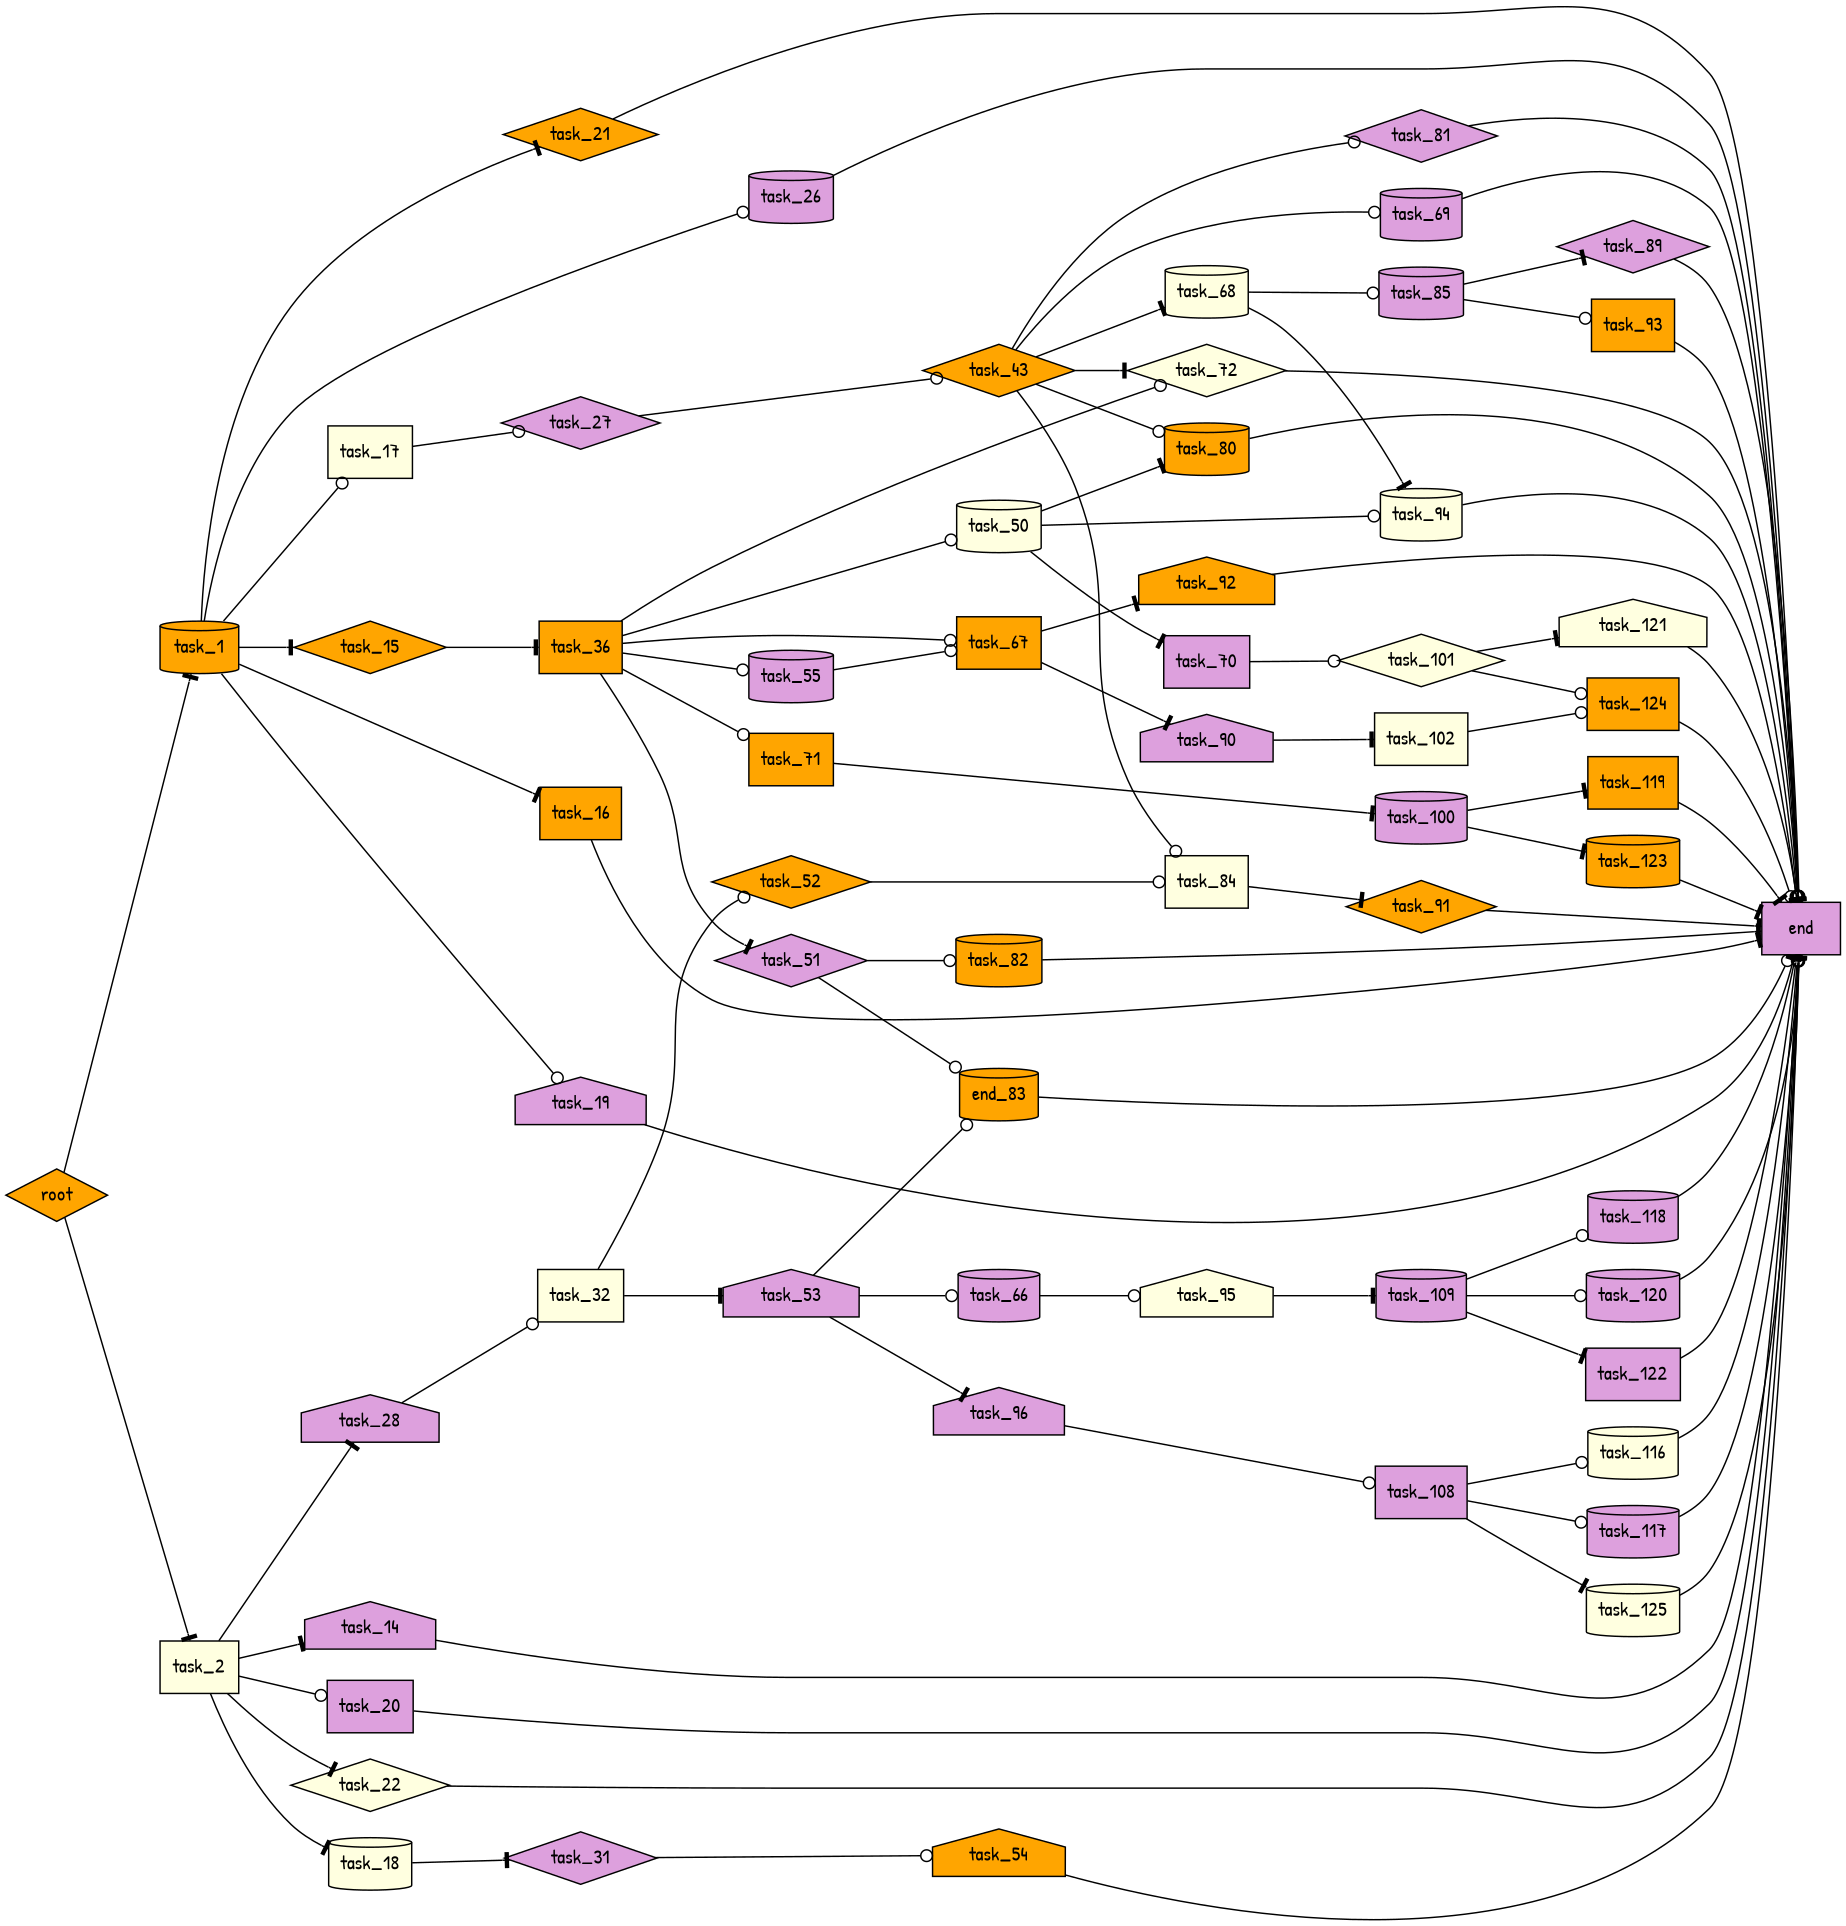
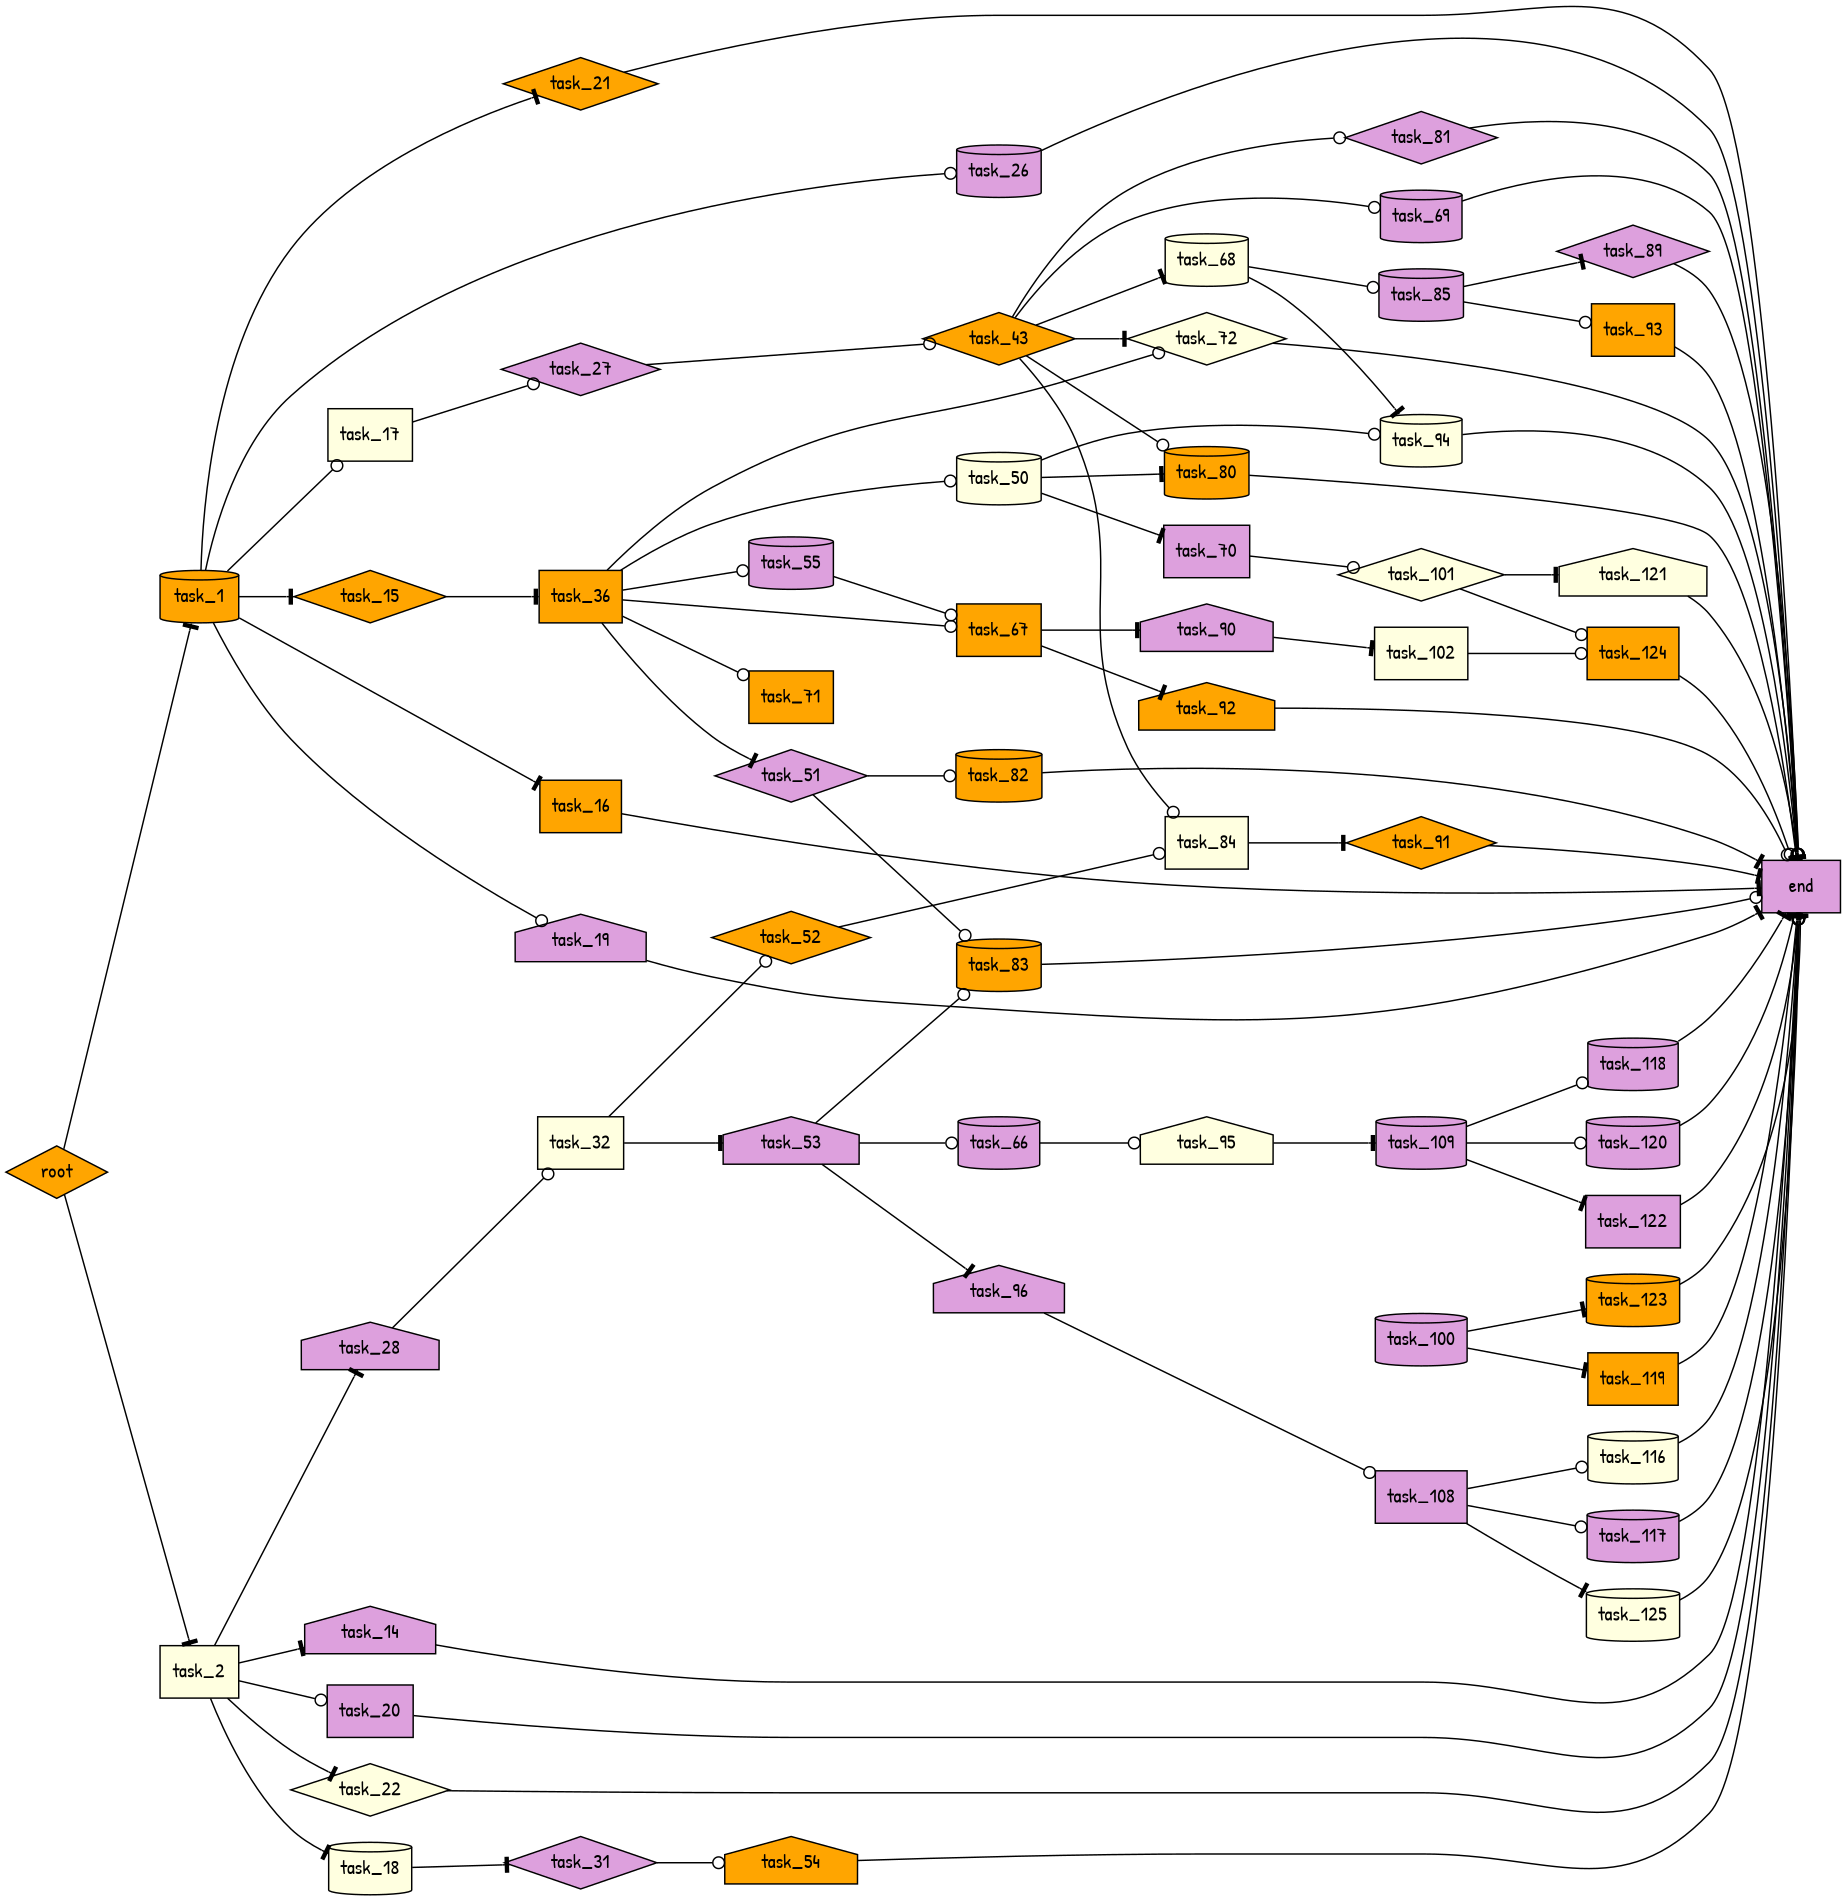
edge "task_71" -> "task_100": removed
node "end_83": label "end_83" -> "task_83"
